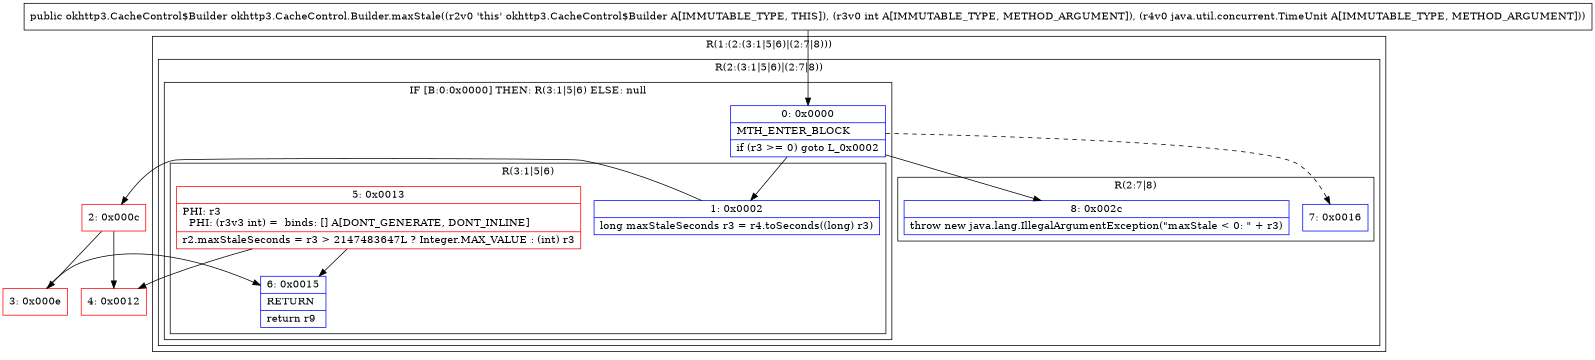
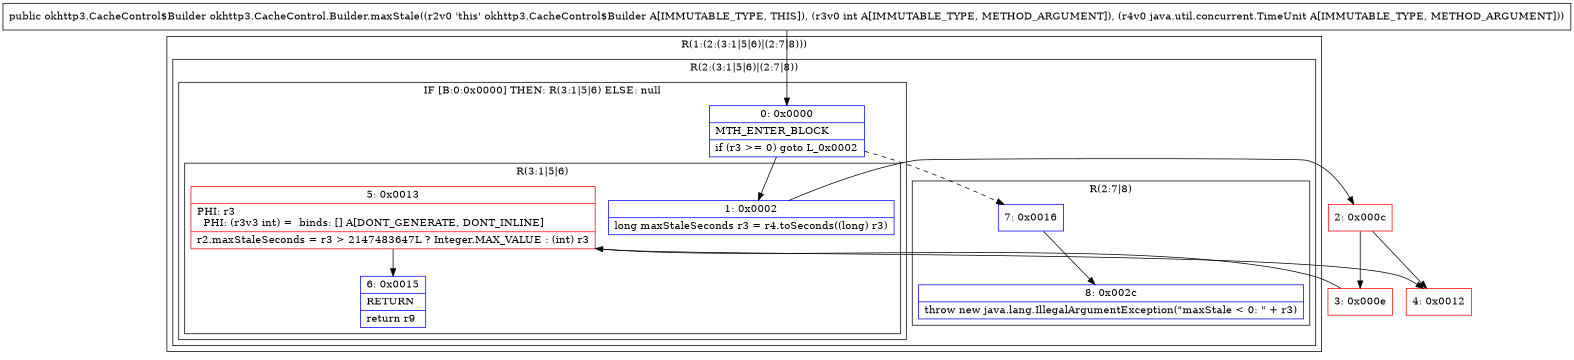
edge "0: 0x0000" -> "8: 0x002c": now "7: 0x0016" -> "8: 0x002c"
edge "3: 0x000e" -> "6: 0x0015": now "3: 0x000e" -> "5: 0x0013"
